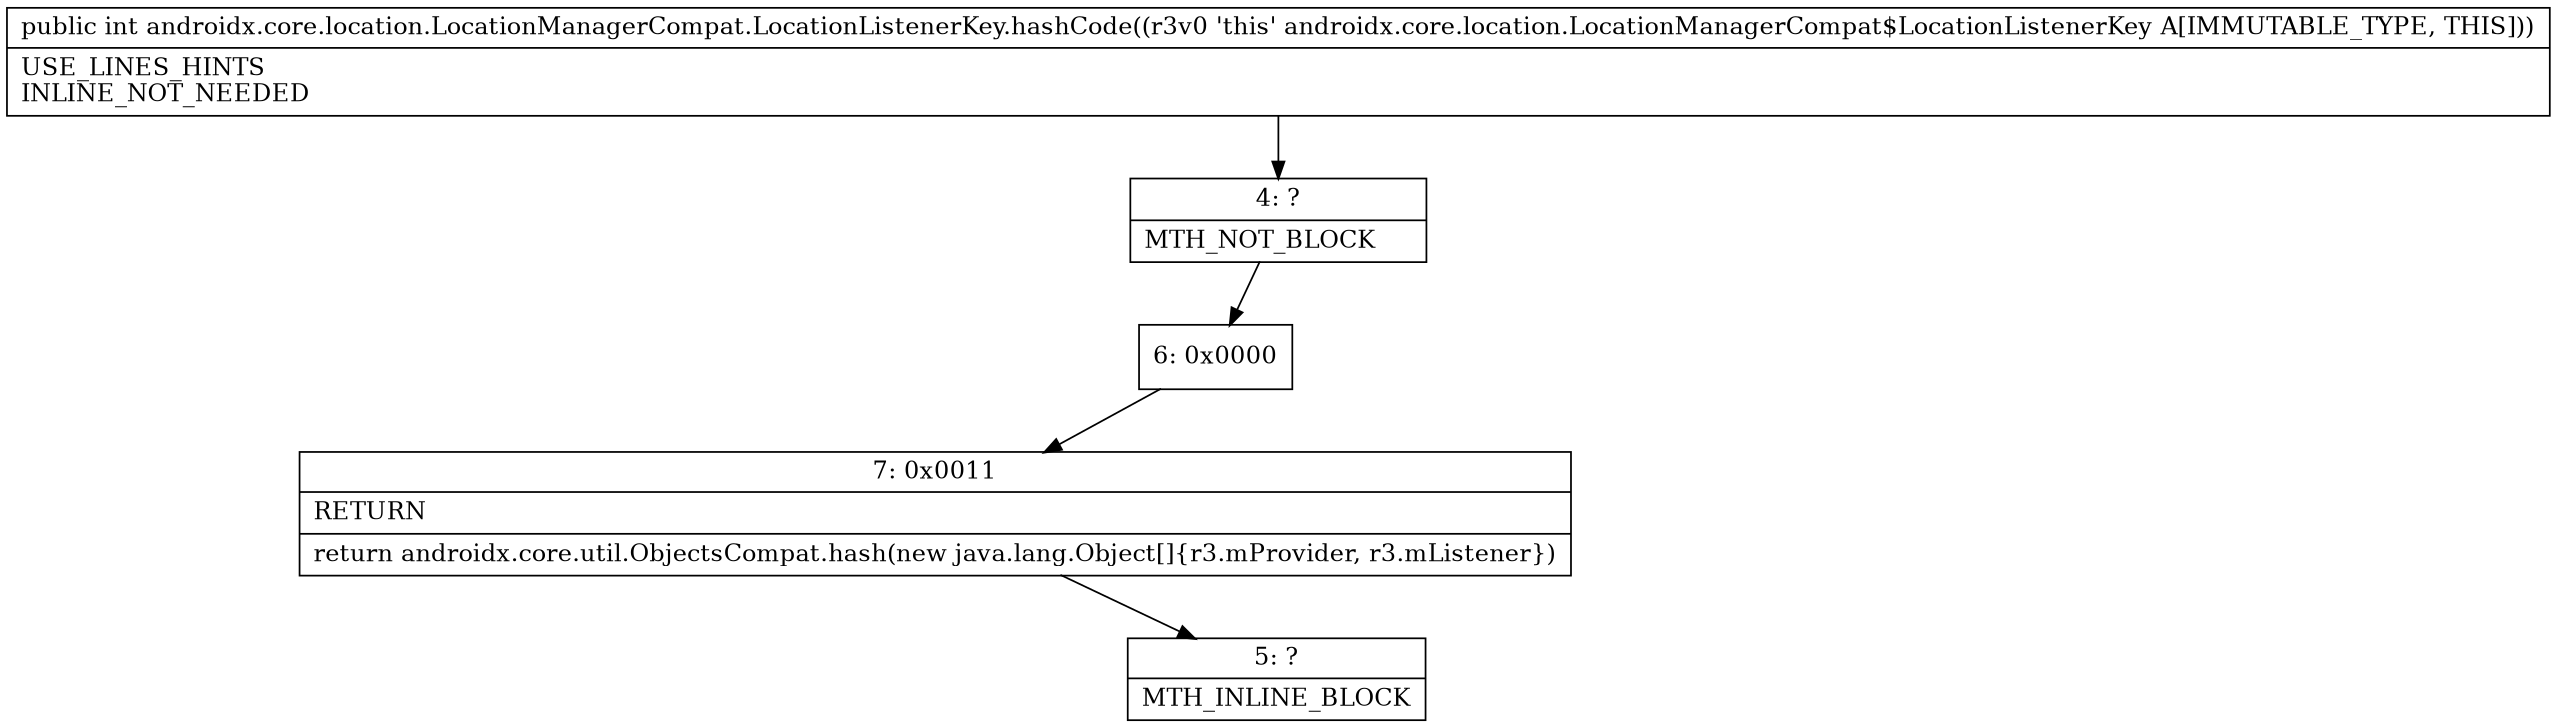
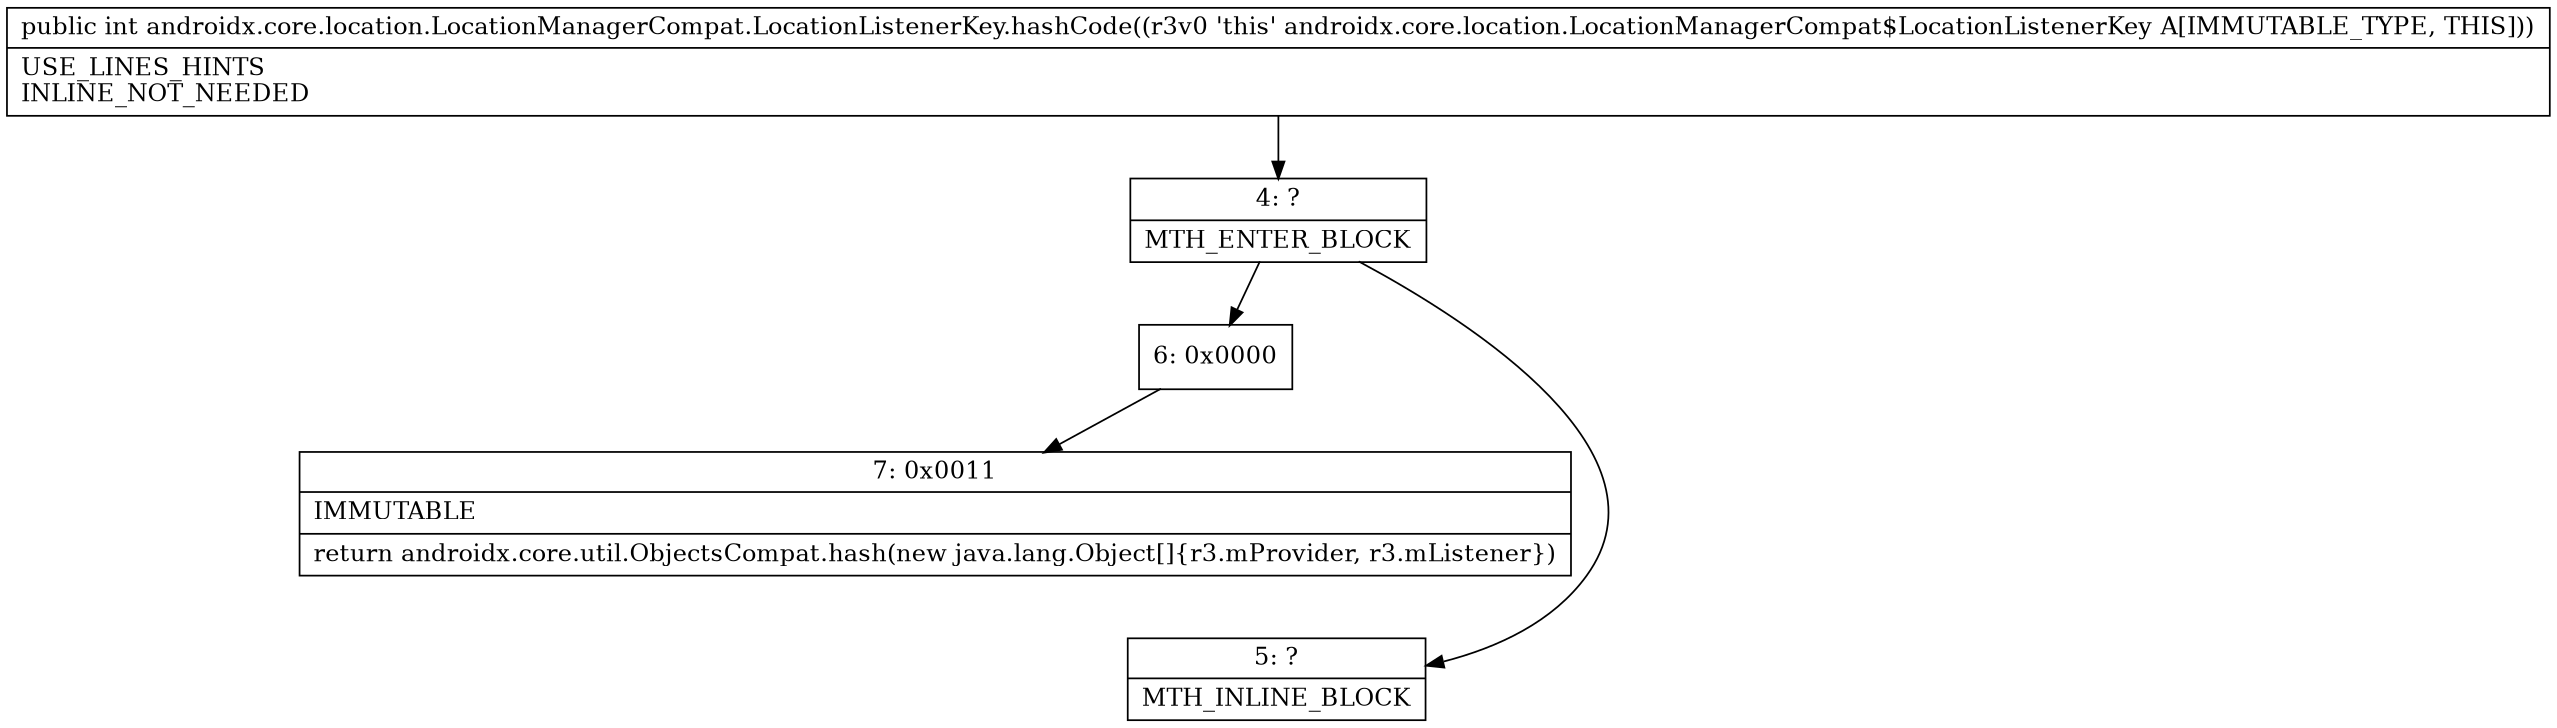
node "4: ?": text "MTH_NOT_BLOCK" -> "MTH_ENTER_BLOCK"
node "7: 0x0011": text "RETURN" -> "IMMUTABLE"
edge "7: 0x0011" -> "5: ?": now "4: ?" -> "5: ?"
